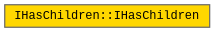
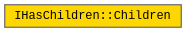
node "IHasChildren::IHasChildren": label "IHasChildren::IHasChildren" -> "IHasChildren::Children"
